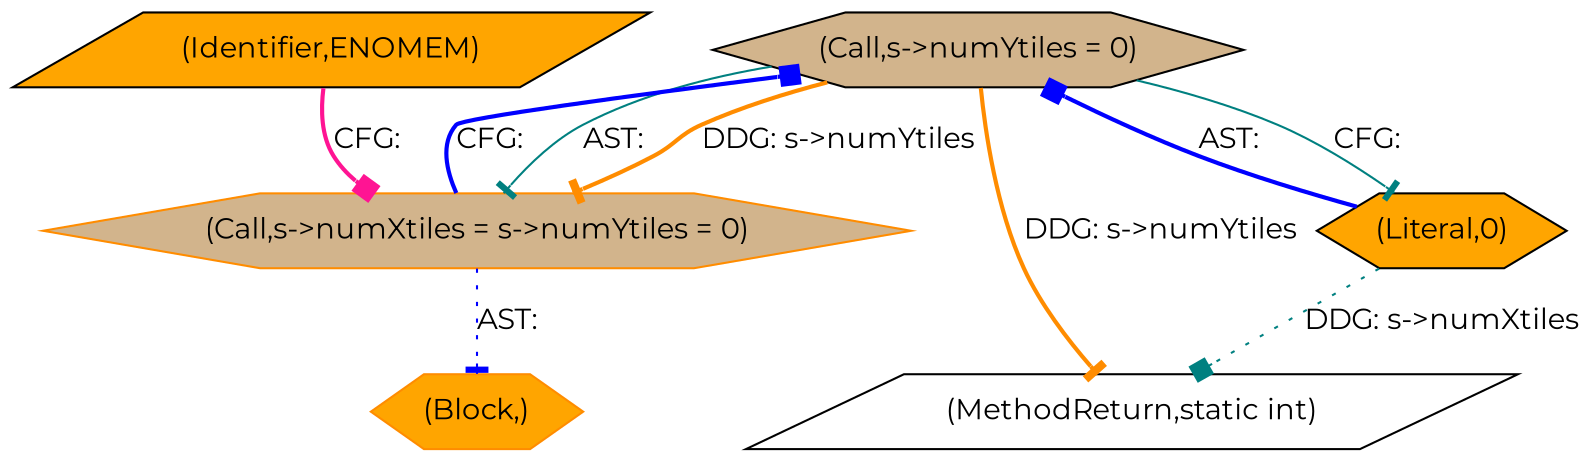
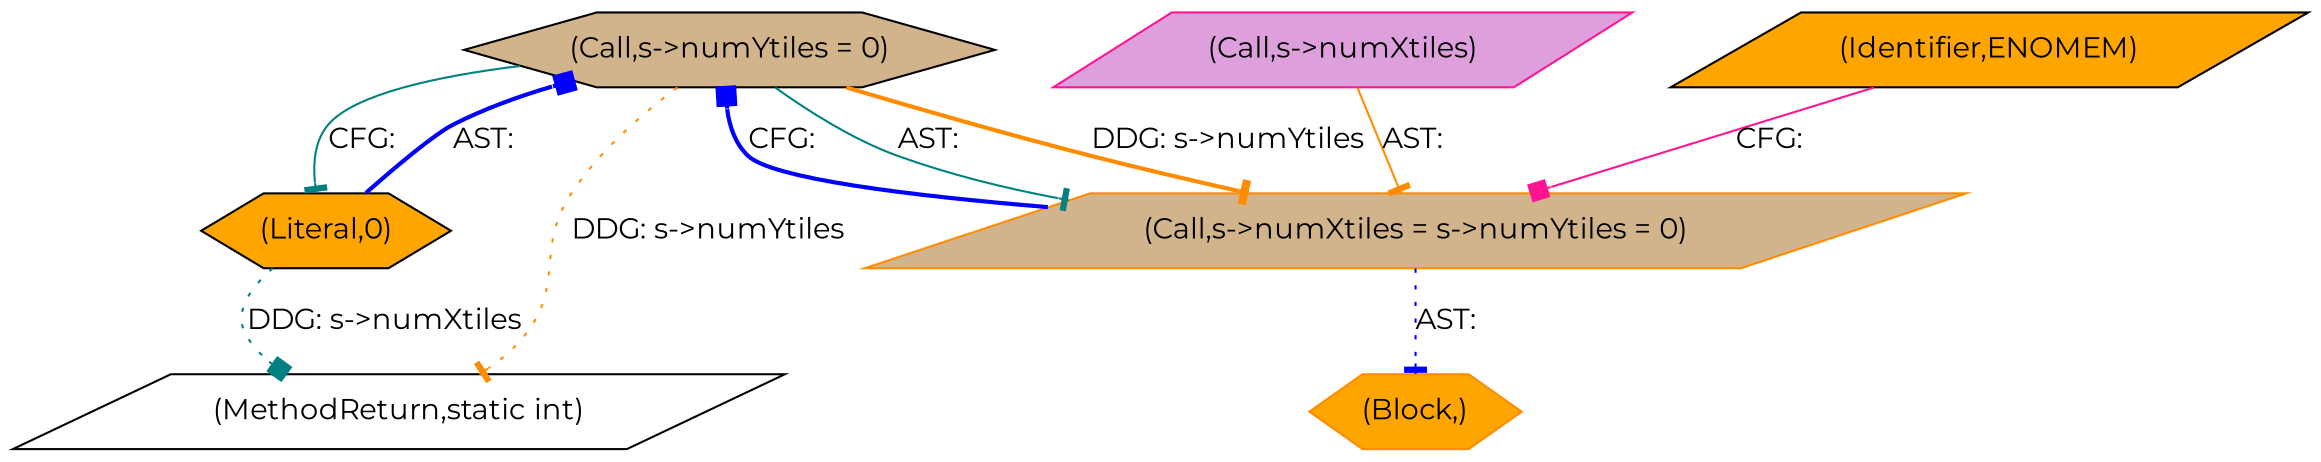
node "(Call,s->numXtiles)": added
edge "(Identifier,ENOMEM)" -> "(Call,s->numXtiles = s->numYtiles = 0)": style bold -> solid
node "(Call,s->numXtiles = s->numYtiles = 0)": shape hexagon -> parallelogram
edge "(Call,s->numYtiles = 0)" -> "(MethodReturn,static int)": style bold -> dotted
